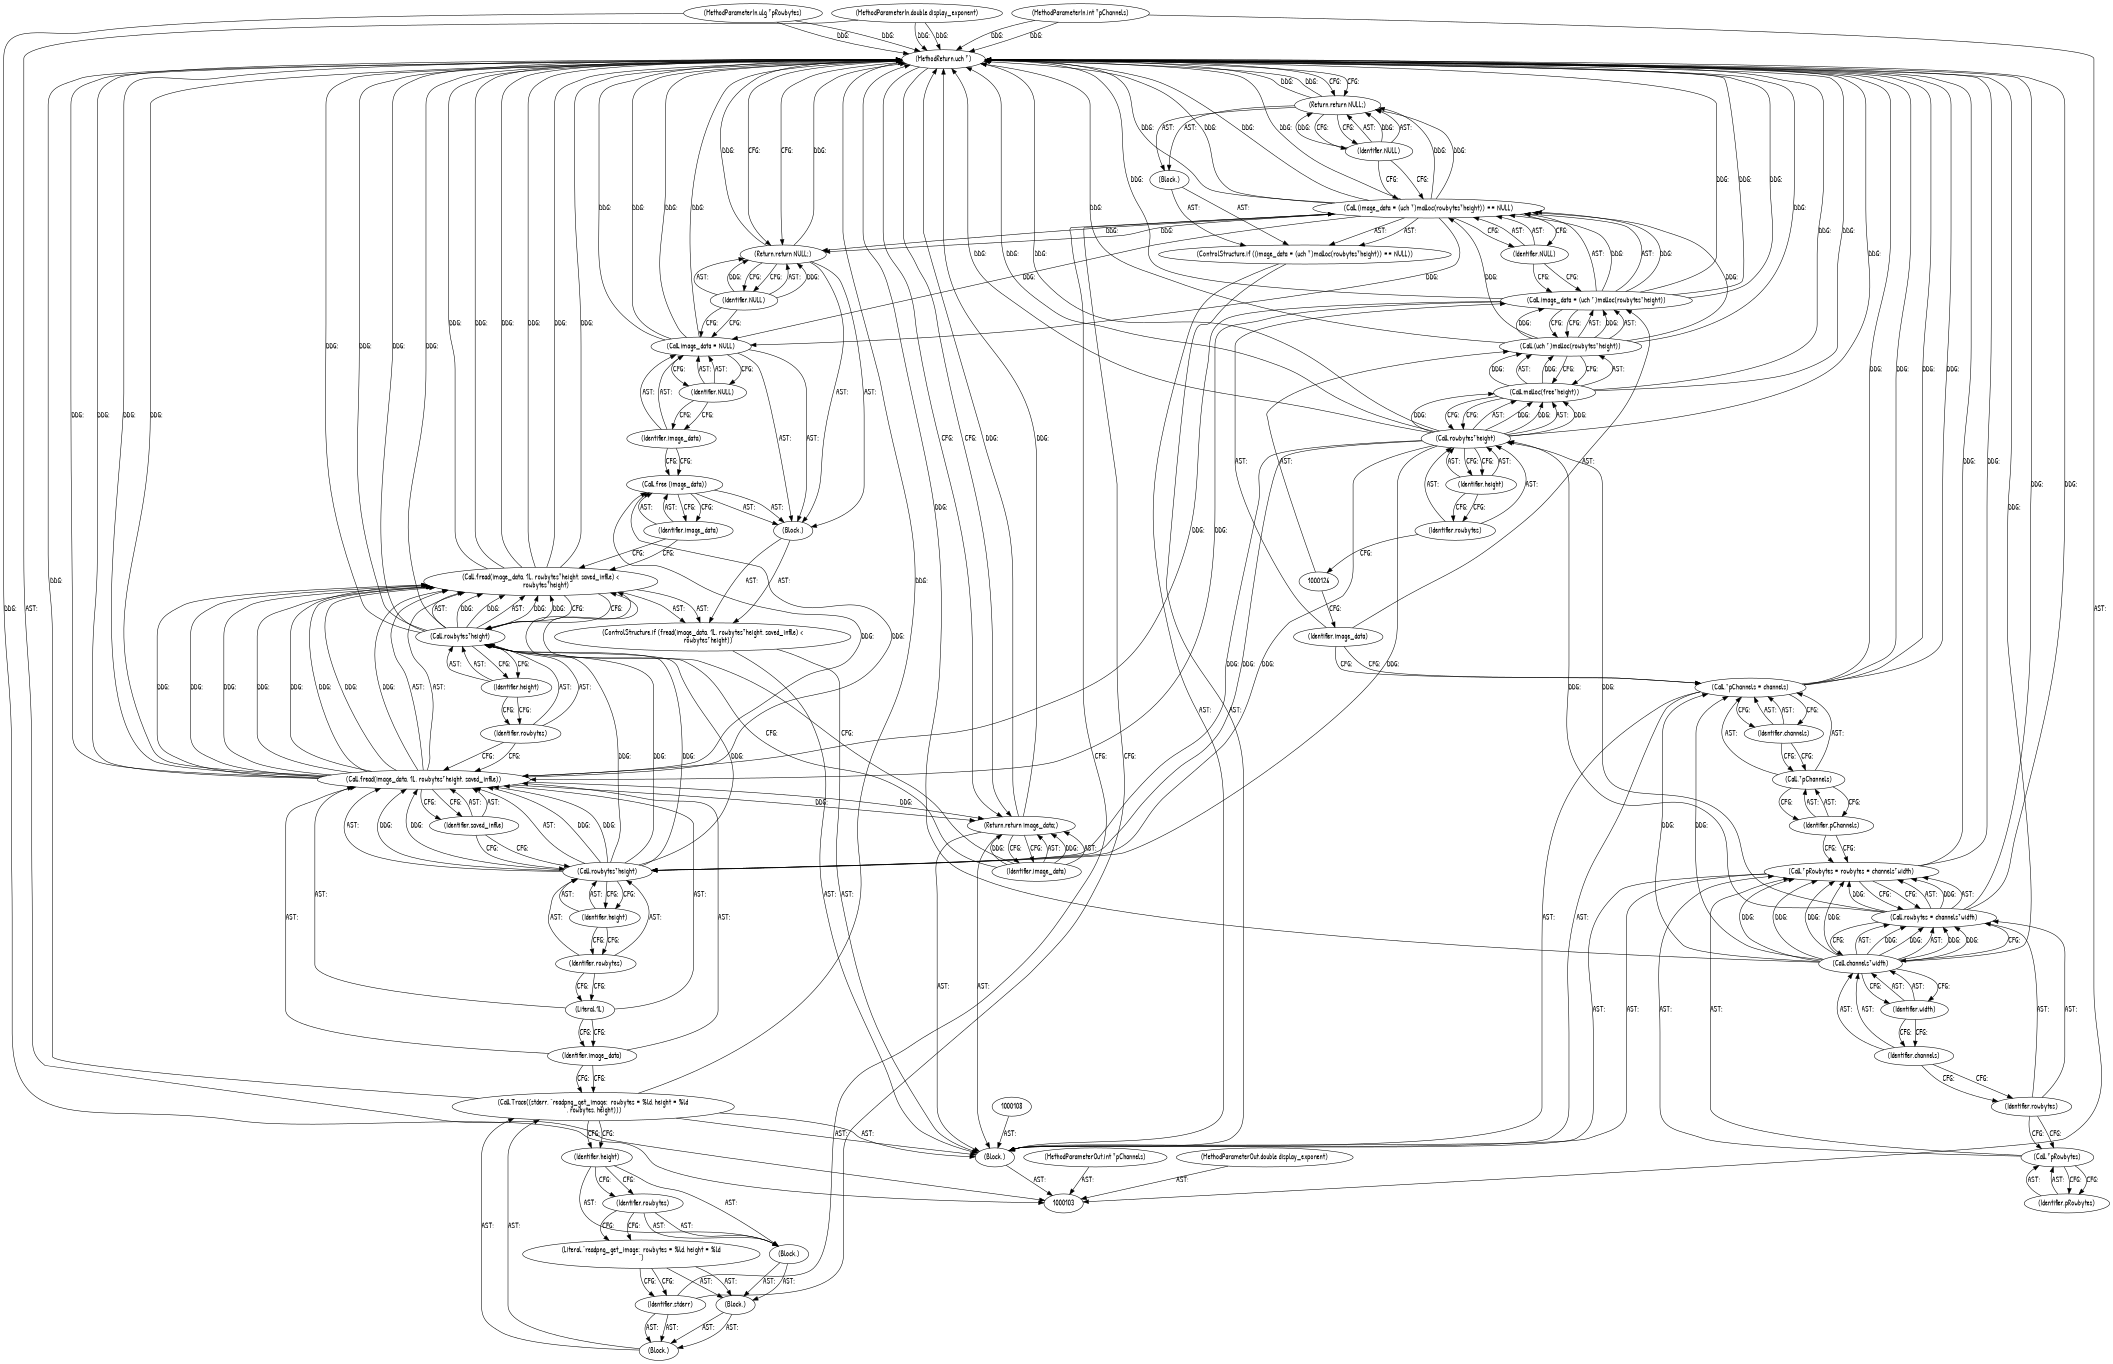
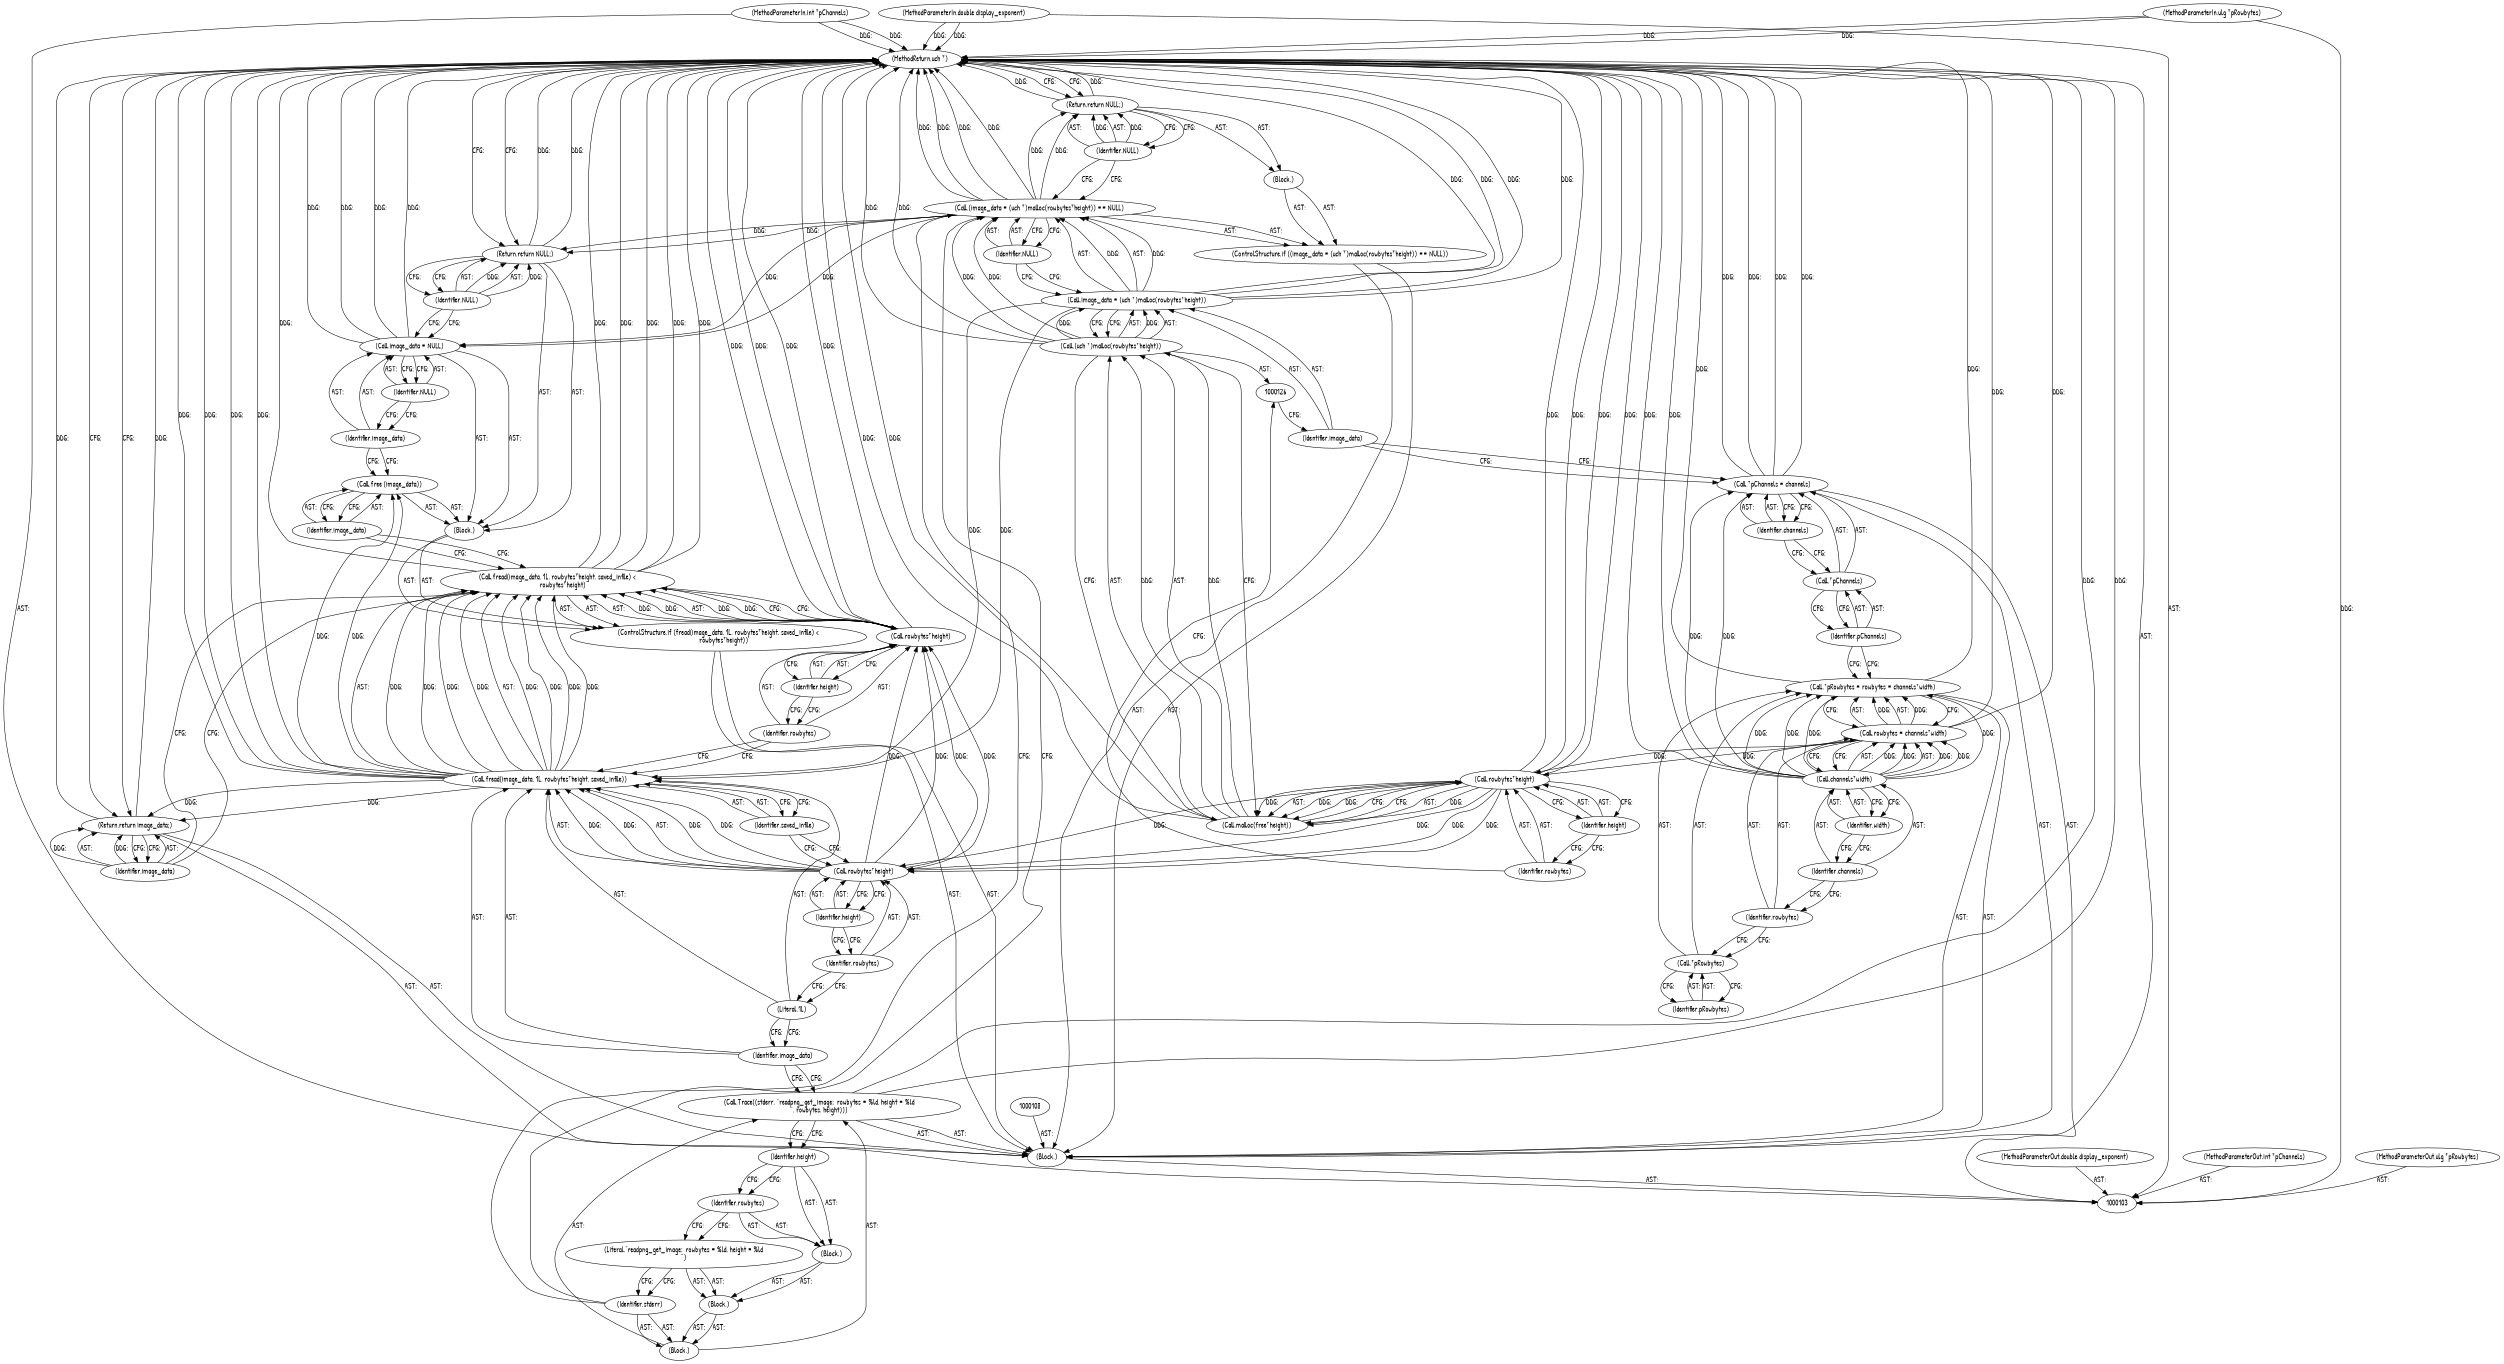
edge "(MethodReturn,uch *)" -> "1000103": added, label "AST:"
edge "1000126" -> "(Call,(uch *)malloc(rowbytes*height))": reversed
node "(MethodParameterOut,ulg *pRowbytes)": added
